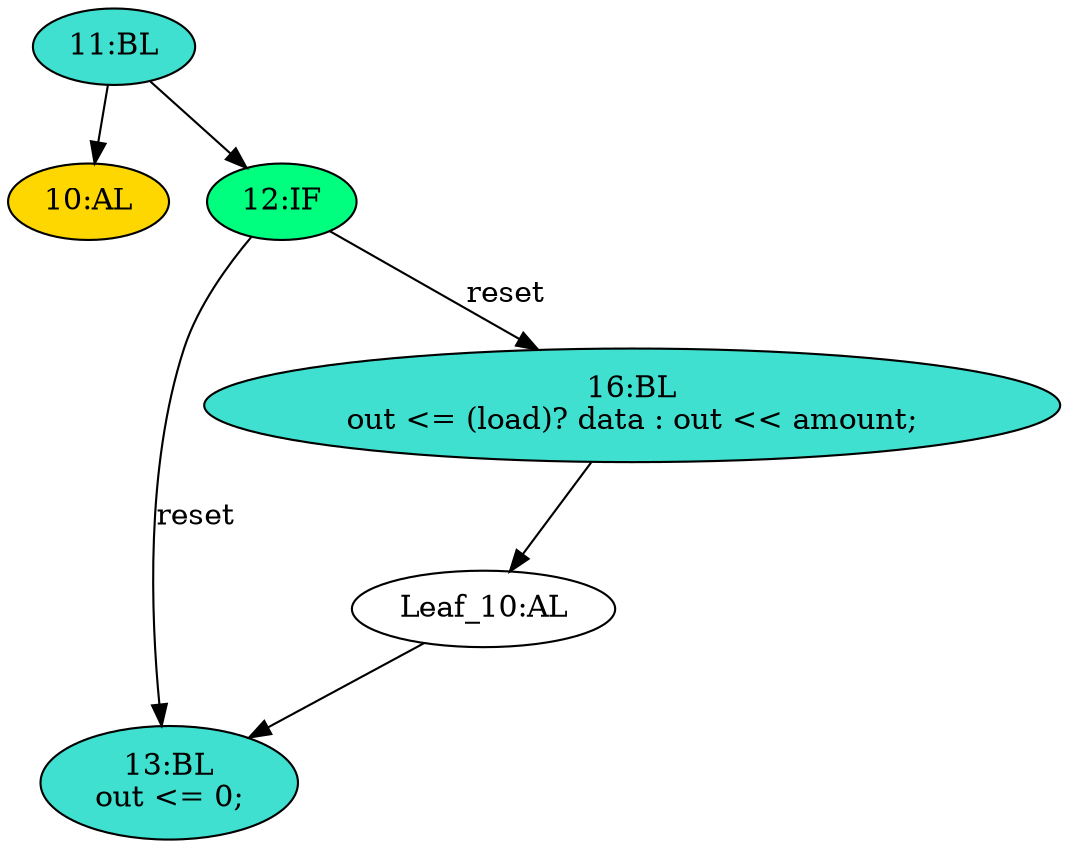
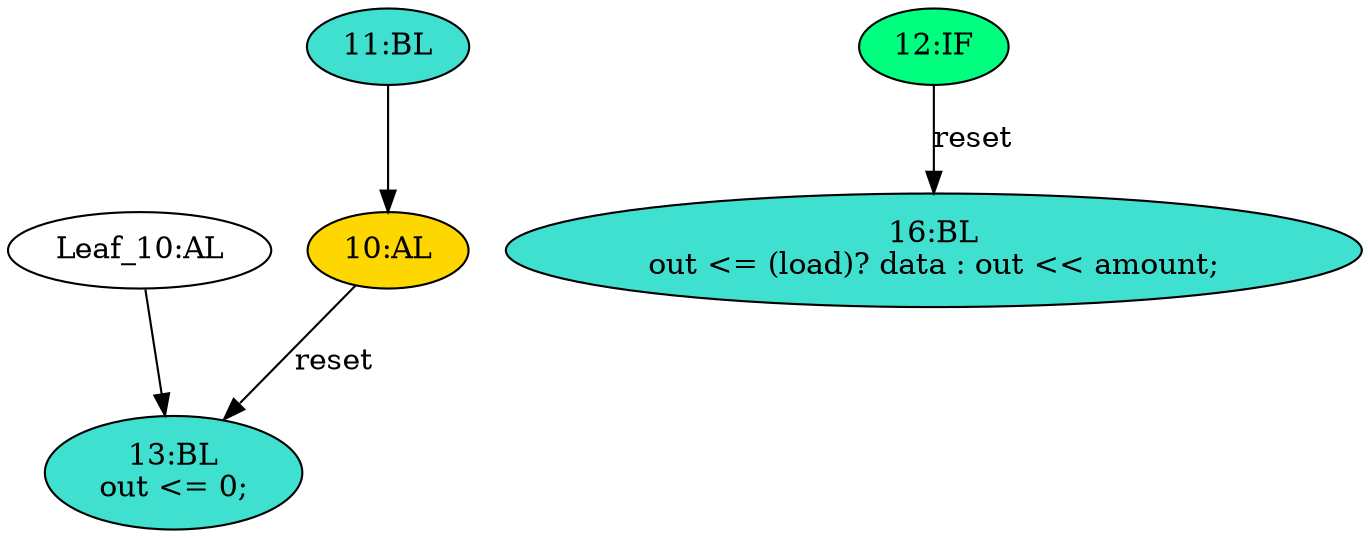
edge "11:BL" -> "12:IF": removed
edge "12:IF" -> "13:BL out <= 0;": now "10:AL" -> "13:BL out <= 0;"
edge "16:BL out <= (load)? data : out << amount;" -> "Leaf_10:AL": removed
